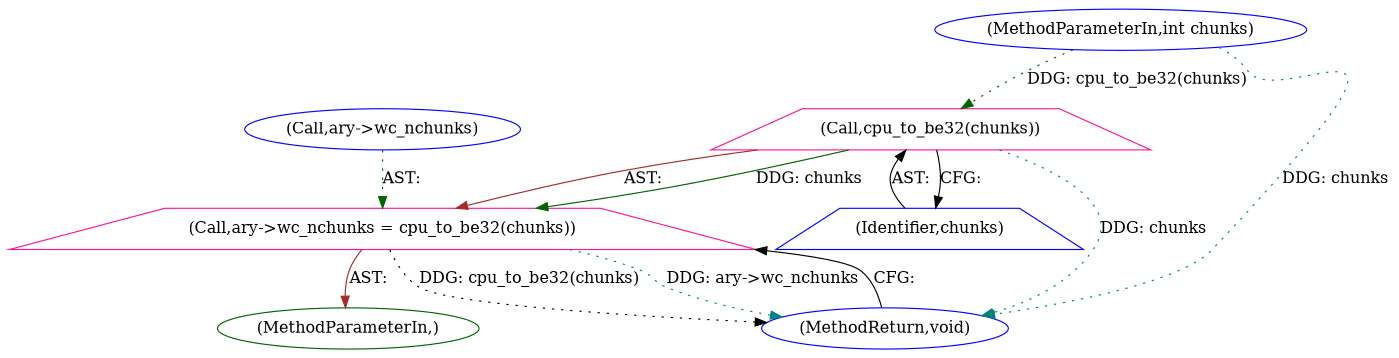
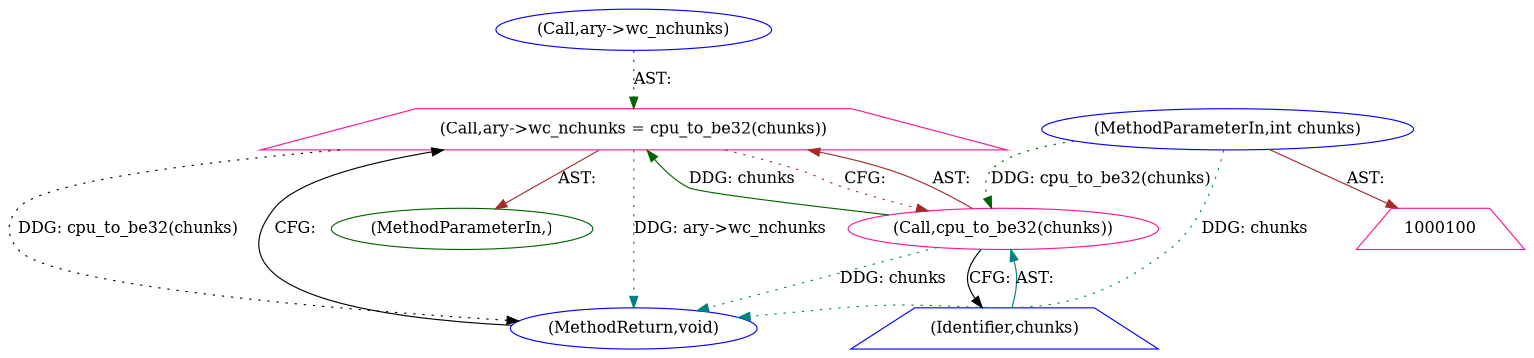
node "(Call,cpu_to_be32(chunks))": shape trapezium -> ellipse
edge "(Call,ary->wc_nchunks = cpu_to_be32(chunks))" -> "(Call,cpu_to_be32(chunks))": added, label "CFG:"
edge "(Identifier,chunks)" -> "(Call,cpu_to_be32(chunks))": color black -> teal
node "1000100": added
